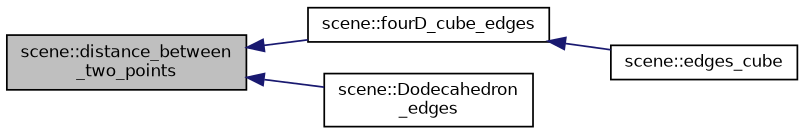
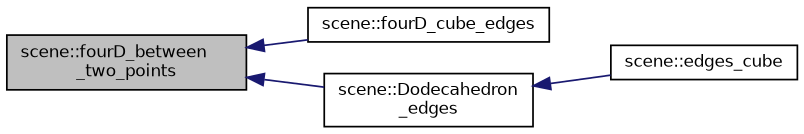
edge "scene::edges_cube" -> "scene::fourD_cube_edges": now "scene::edges_cube" -> "scene::Dodecahedron _edges"
node "scene::distance_between _two_points": label "scene::distance_between _two_points" -> "scene::fourD_between _two_points"
